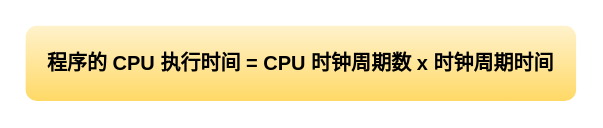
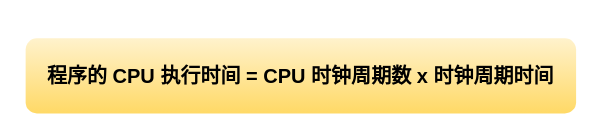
node "程序的 CPU 执行时间 = CPU 时钟周期数 x 时钟周期时间": moved (301, 63) -> (301, 76)
